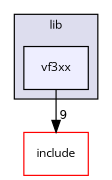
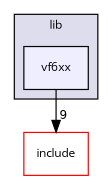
node "vf3xx": label "vf3xx" -> "vf6xx"
